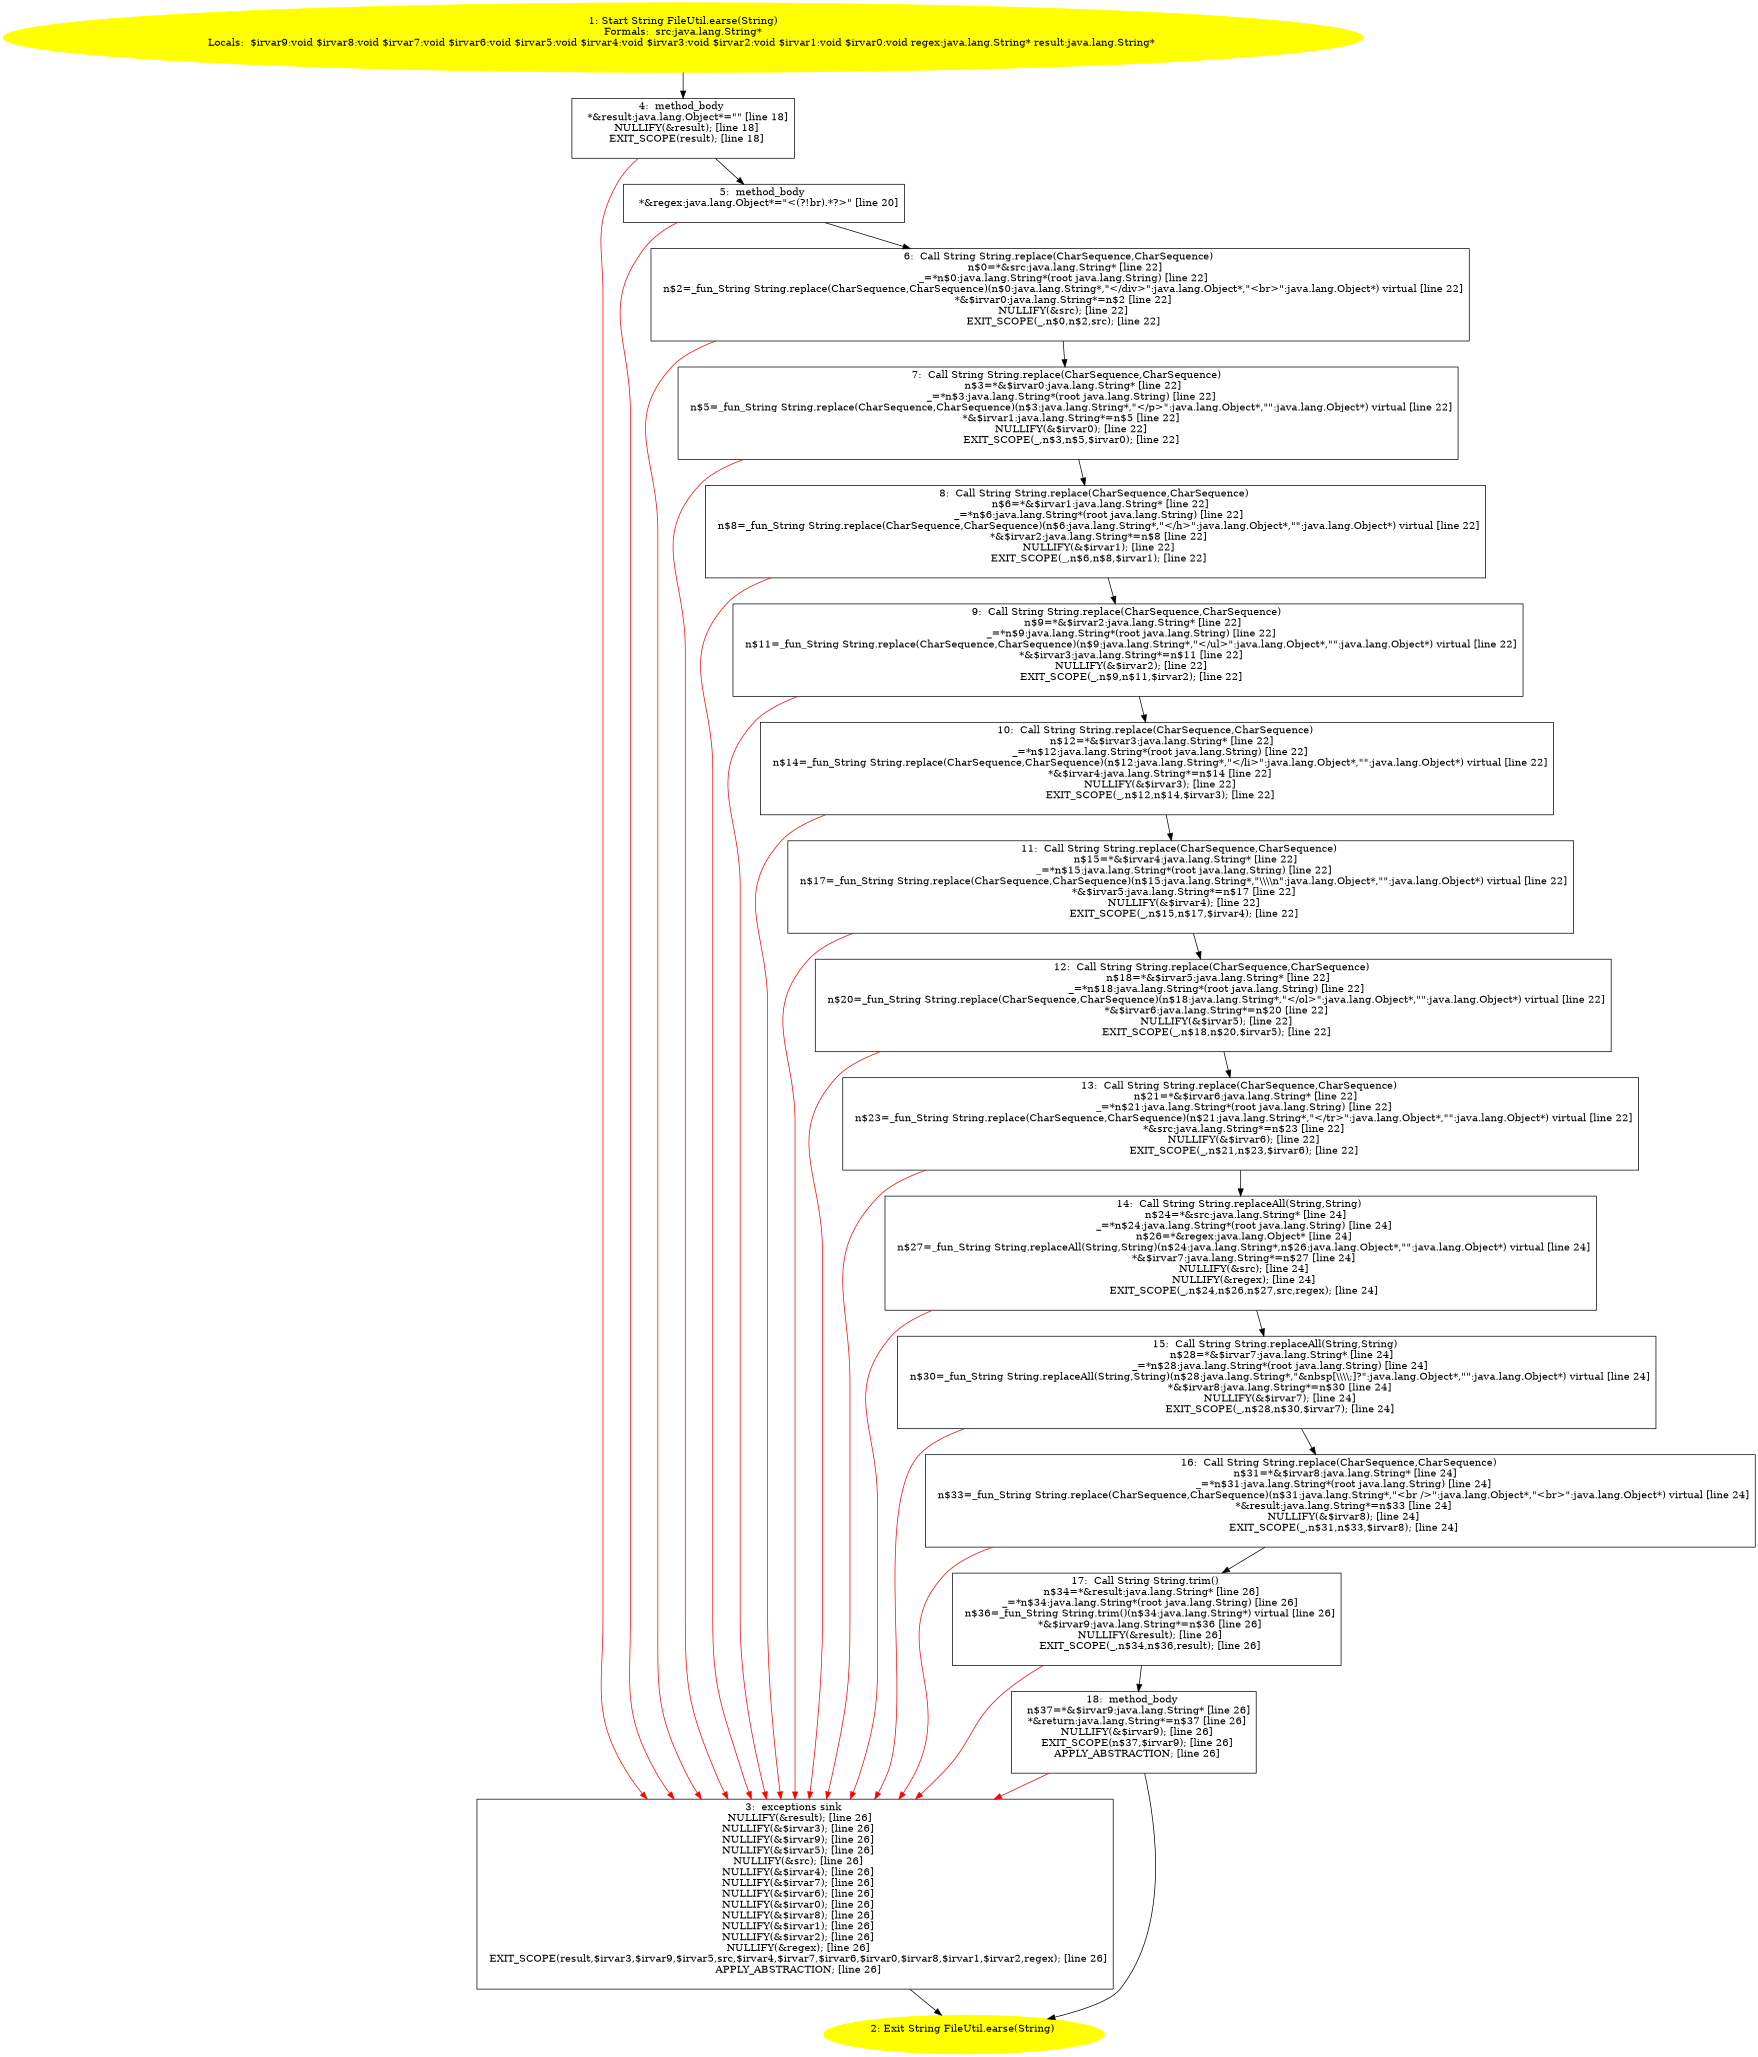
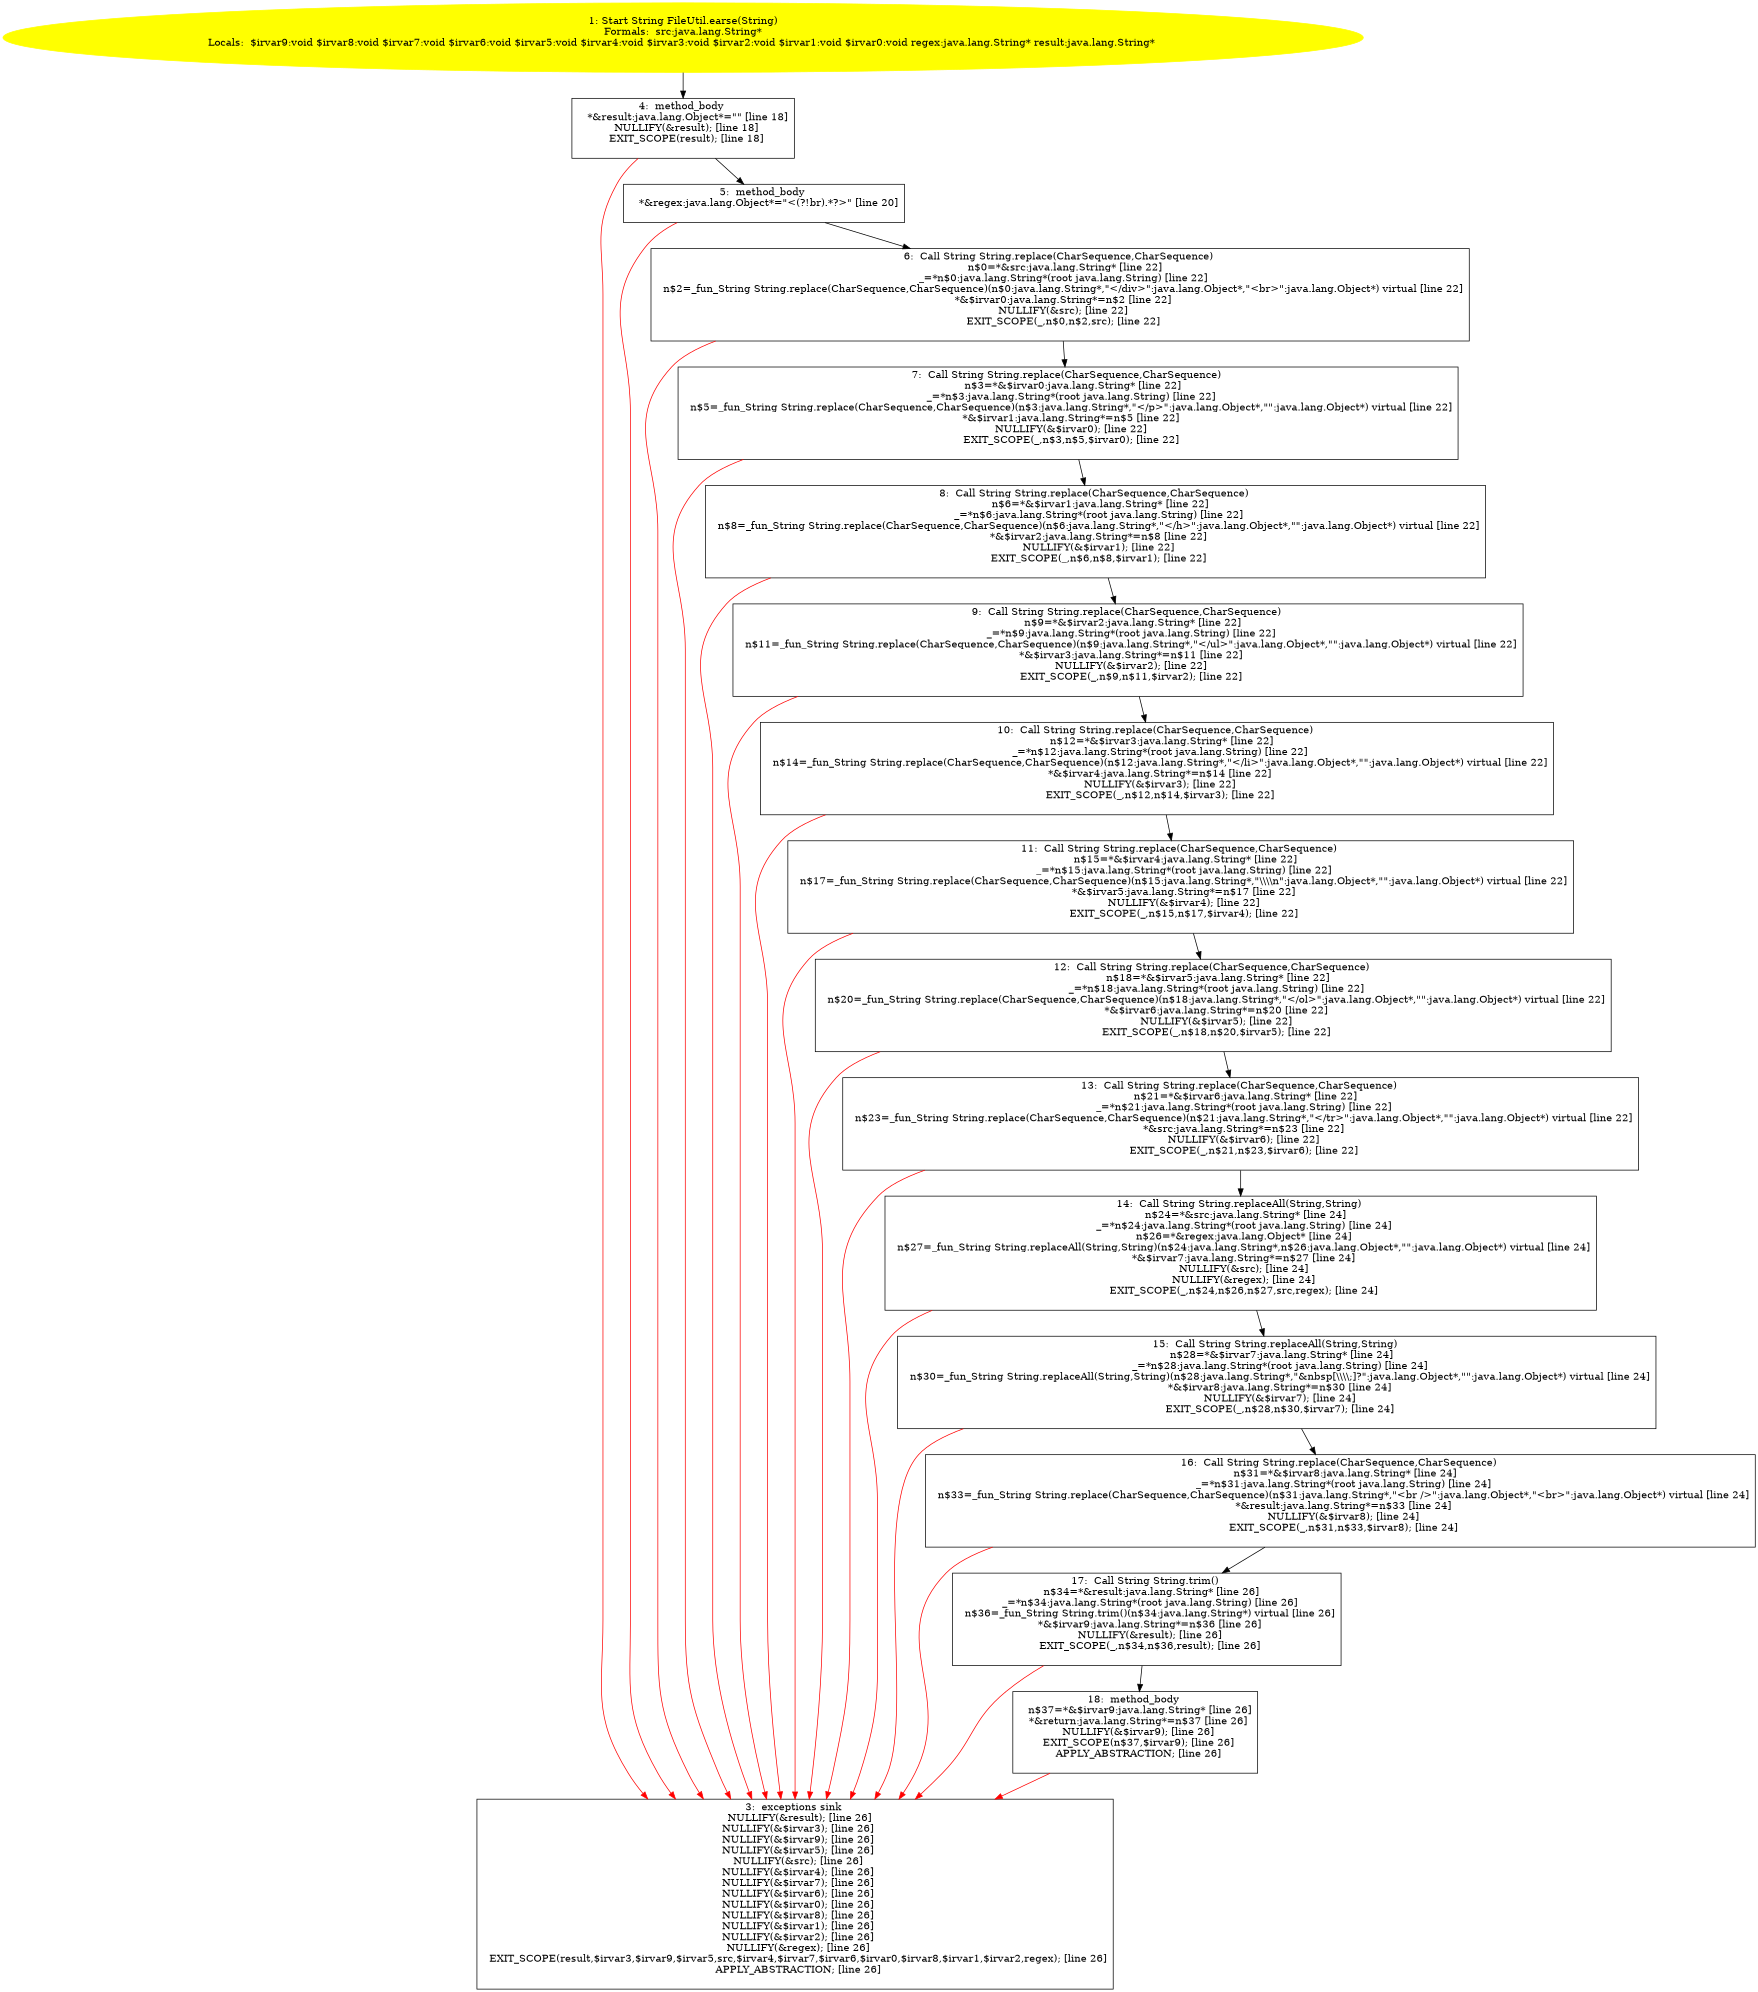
node "2: Exit String FileUtil.earse(String)": removed
